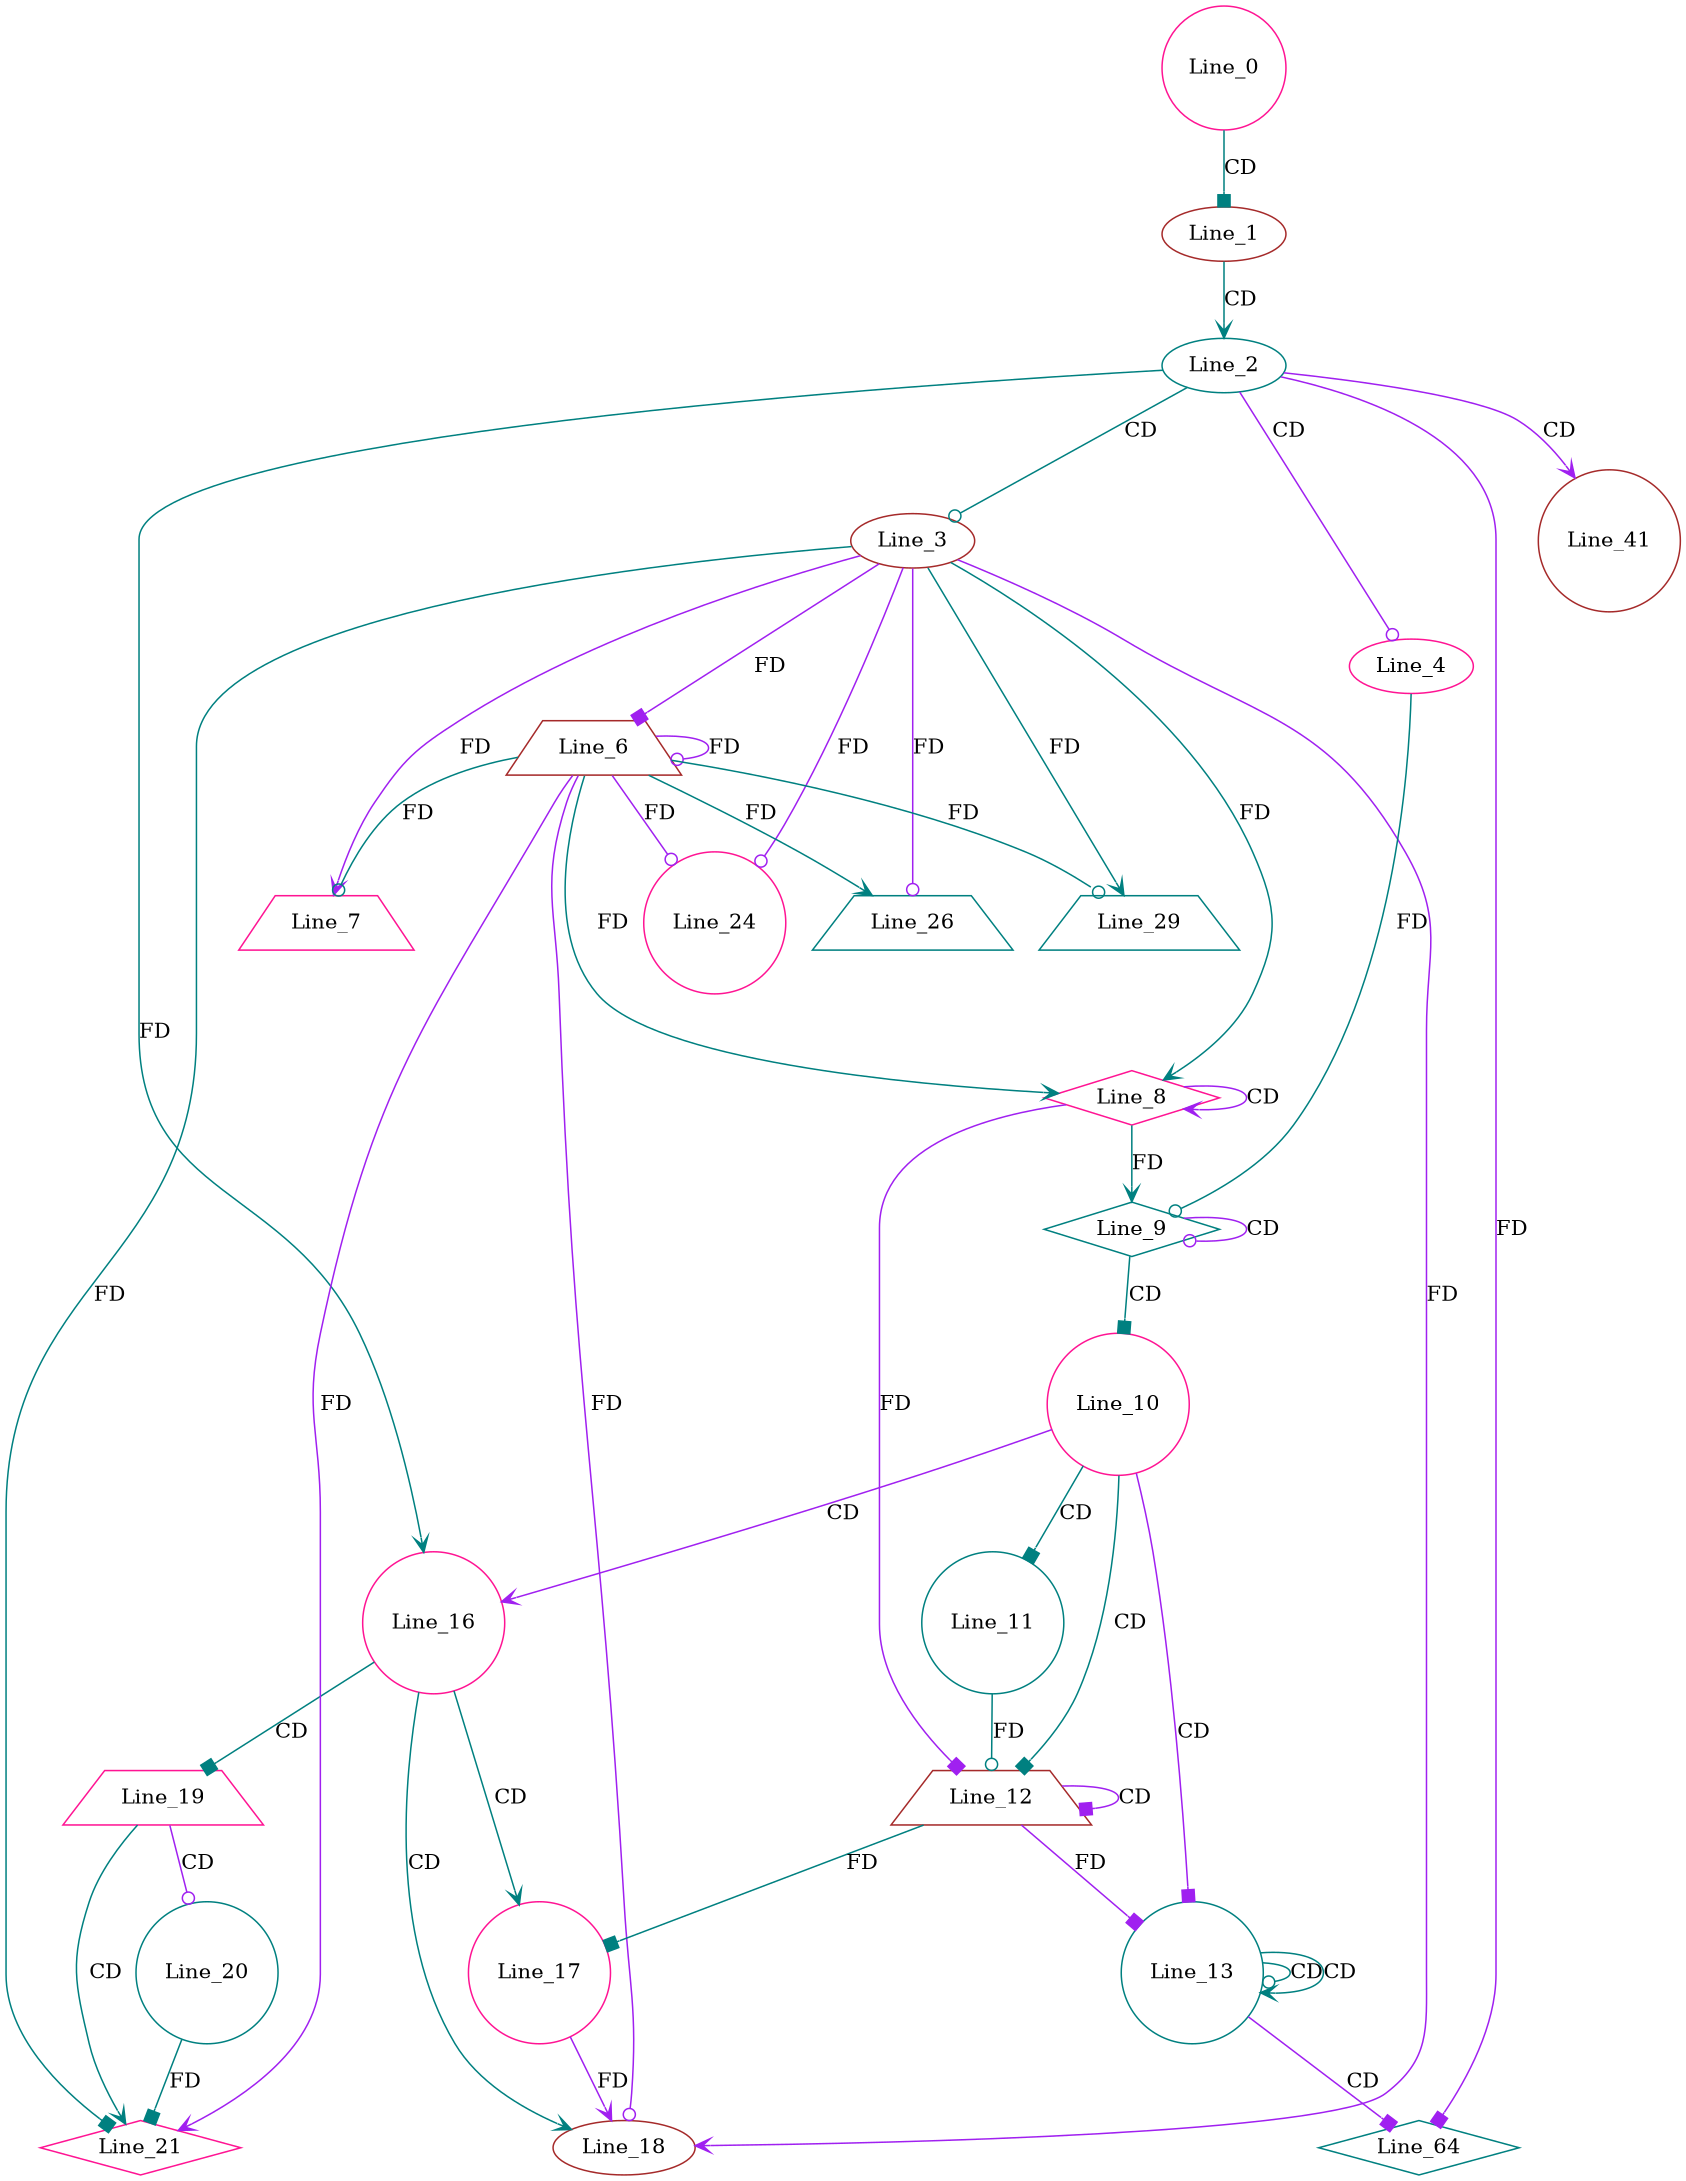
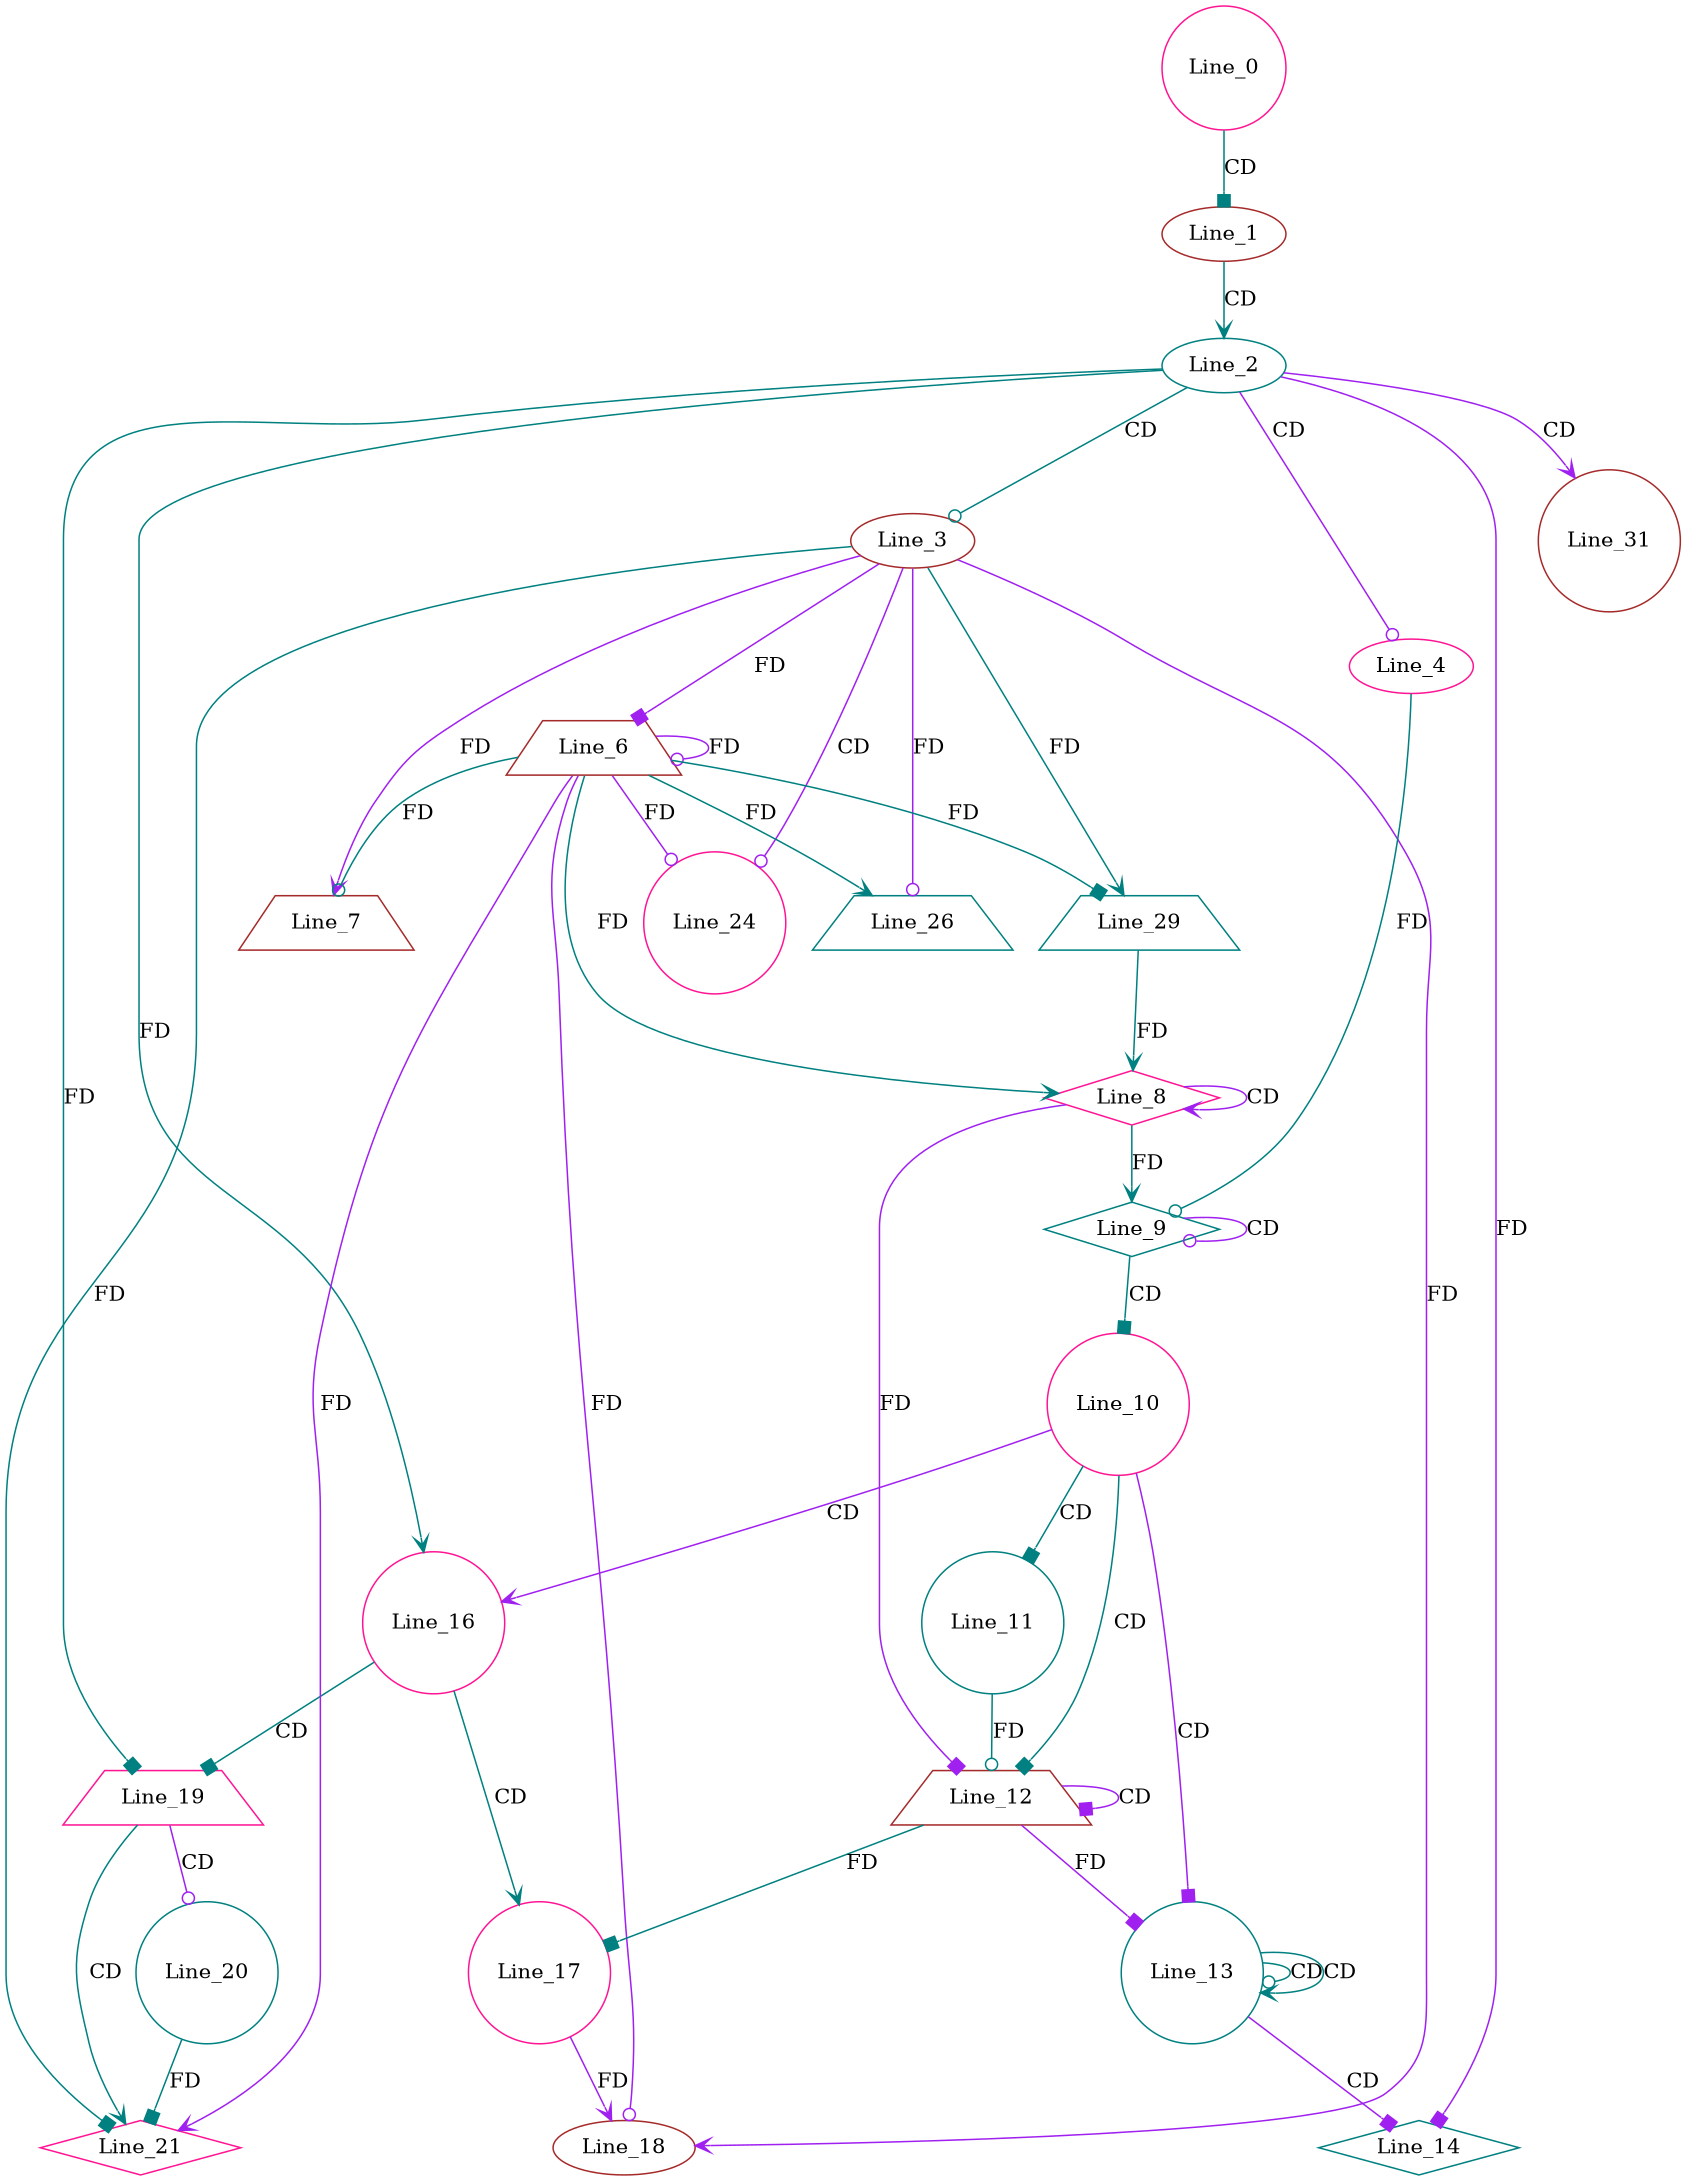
node "Line_41": label "Line_41" -> "Line_31"
edge "Line_2" -> "Line_19": added, label "FD"
edge "Line_3" -> "Line_24": label "FD" -> "CD"
edge "Line_3" -> "Line_8": now "Line_29" -> "Line_8"
edge "Line_6" -> "Line_29": arrowhead odot -> box
node "Line_7": color deeppink -> brown
edge "Line_16" -> "Line_18": removed, label "CD"
node "Line_64": label "Line_64" -> "Line_14"
